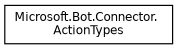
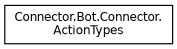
node "Microsoft.Bot.Connector. ActionTypes": label "Microsoft.Bot.Connector. ActionTypes" -> "Connector.Bot.Connector. ActionTypes"
